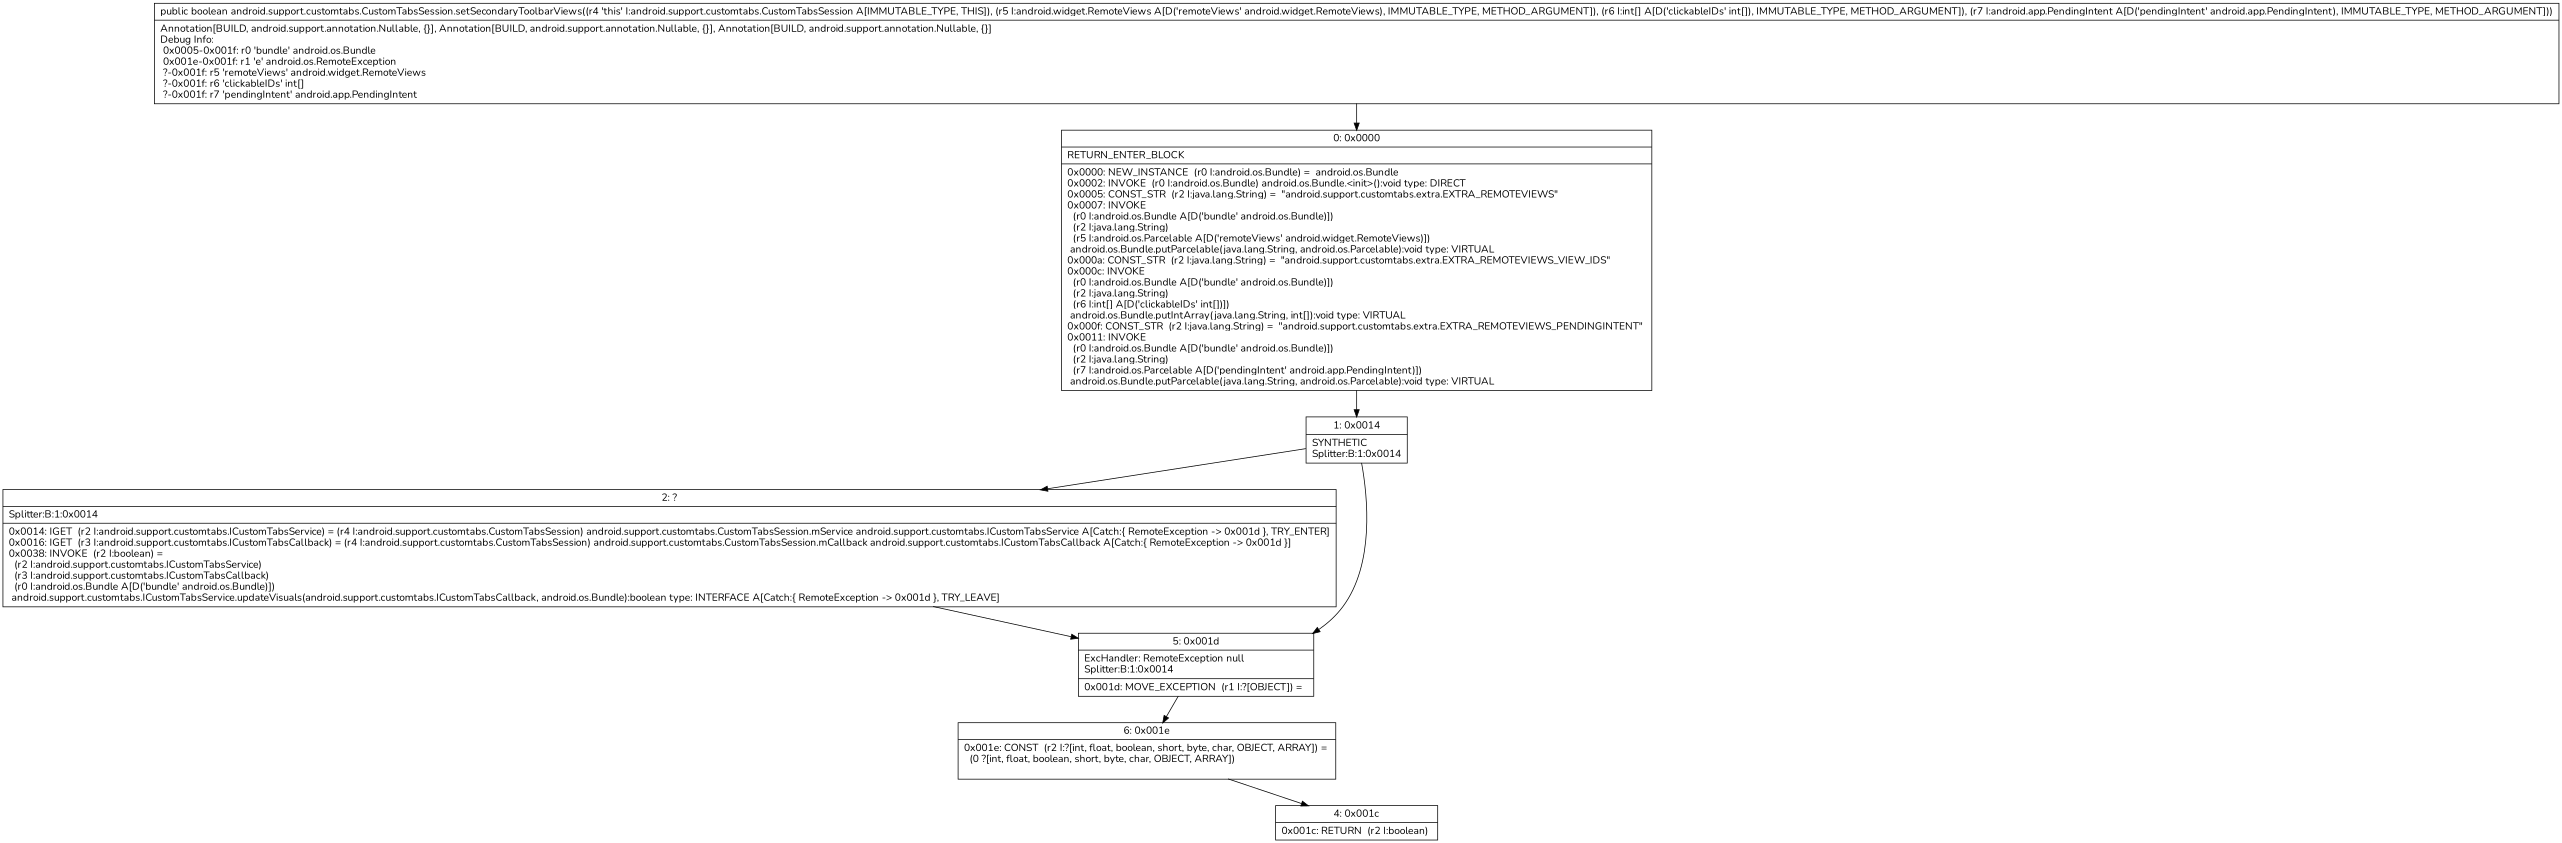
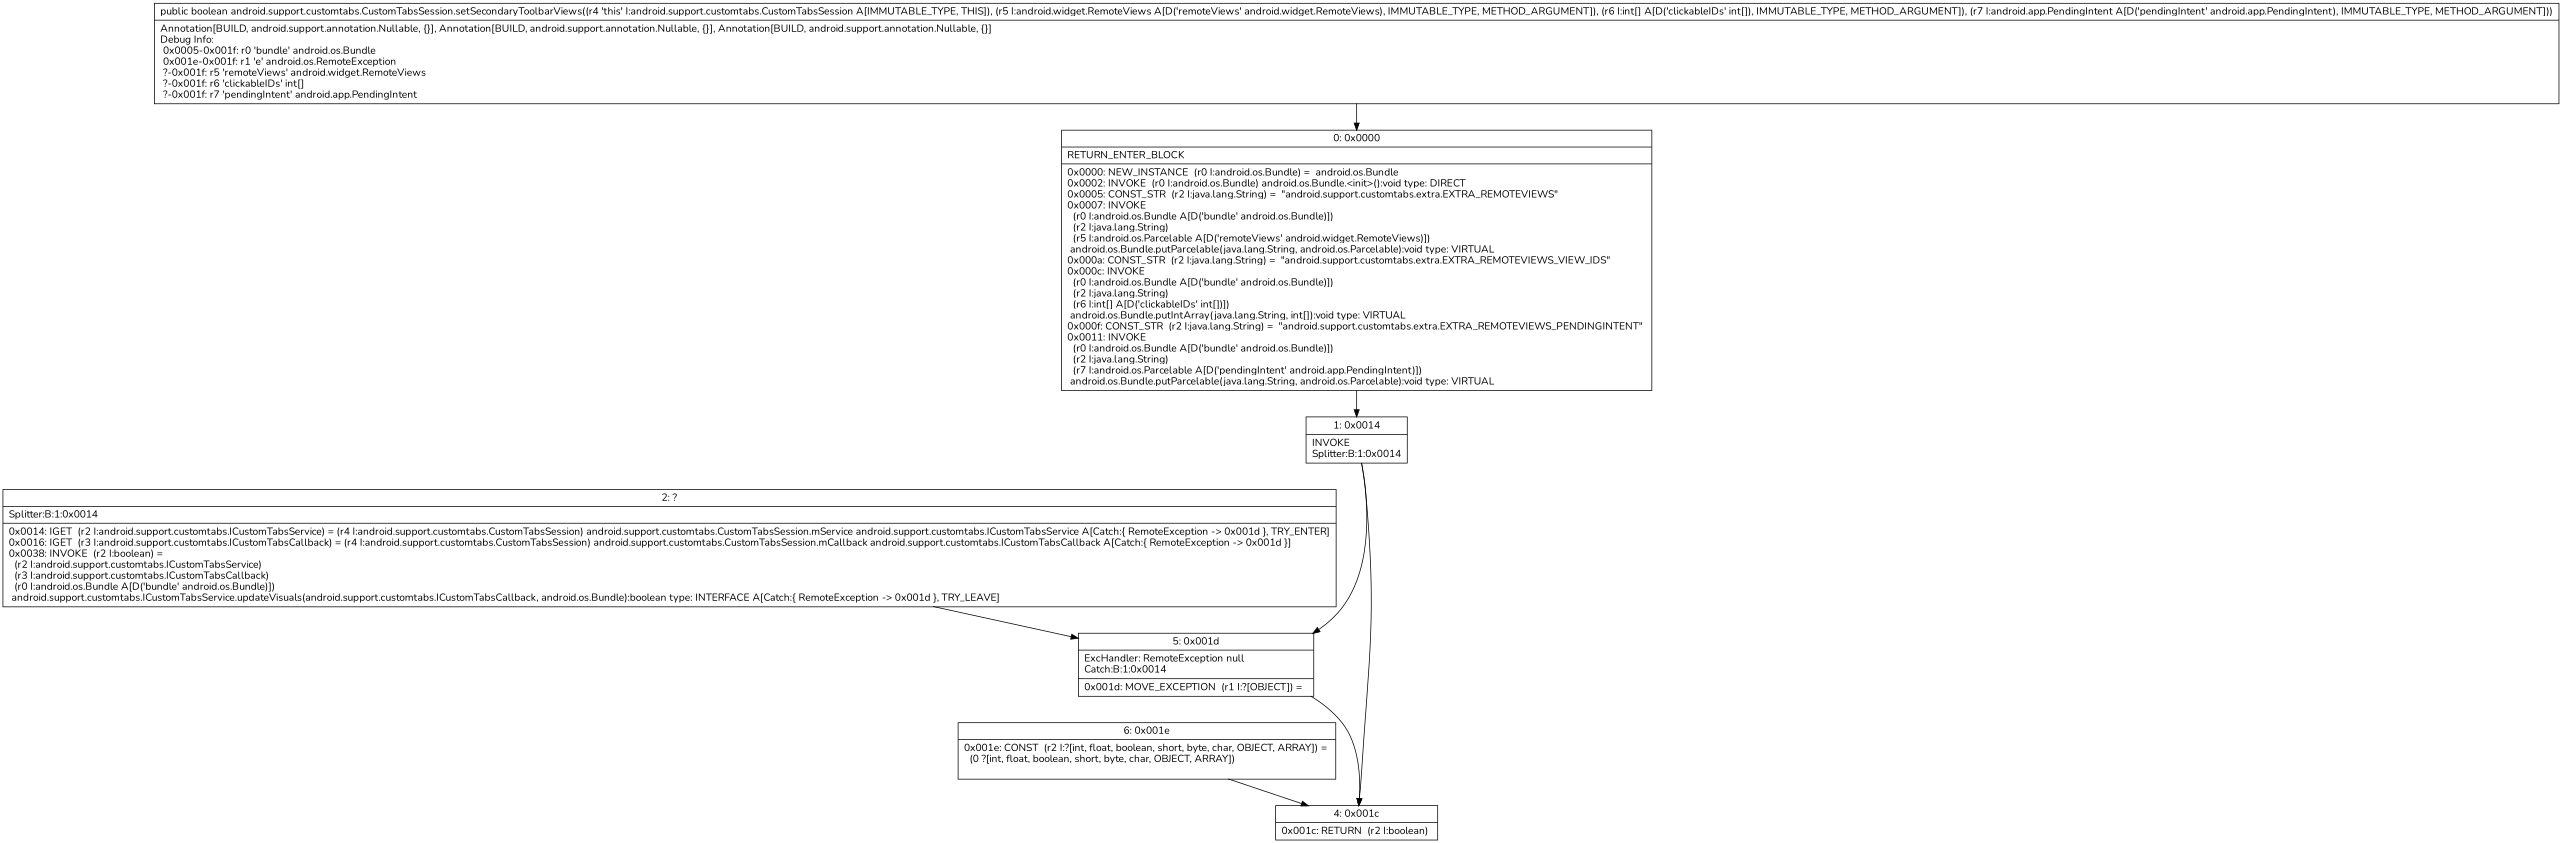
node "1: 0x0014": text "SYNTHETIC" -> "INVOKE"
edge "1: 0x0014" -> "2: ?": now "1: 0x0014" -> "4: 0x001c"
node "5: 0x001d": text "Splitter:B:1:0x0014" -> "Catch:B:1:0x0014"
edge "5: 0x001d" -> "6: 0x001e": now "5: 0x001d" -> "4: 0x001c"
